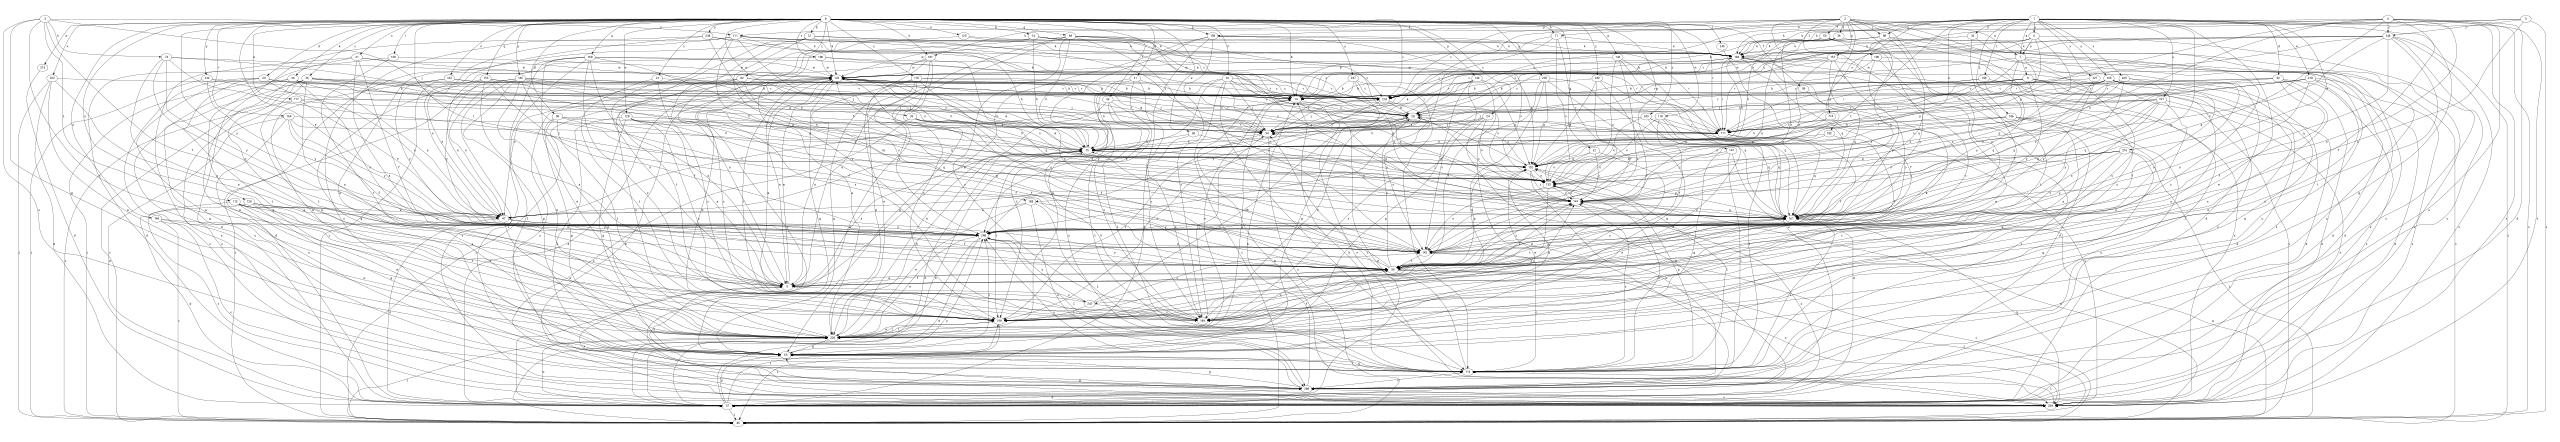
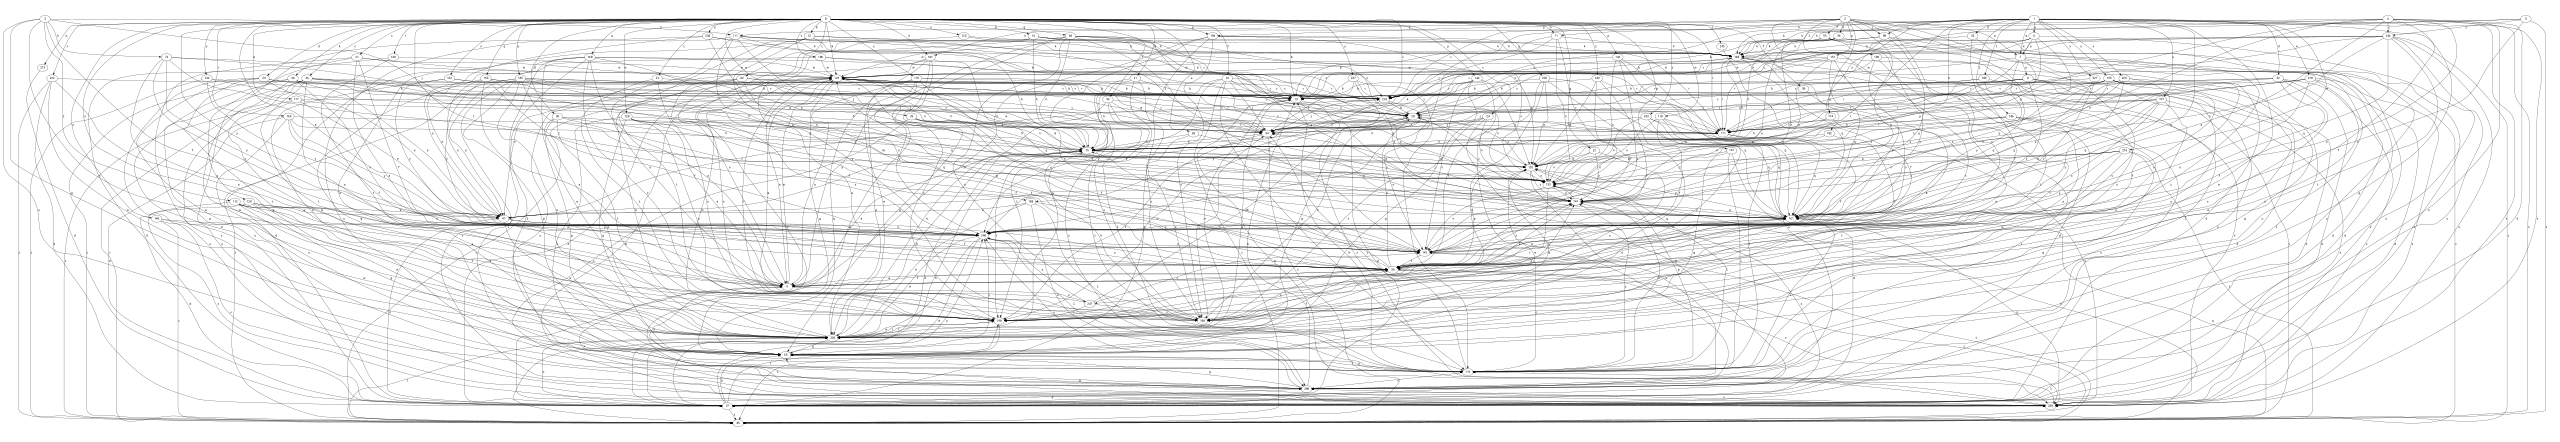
edge "111" -> "85": removed, label "i"
